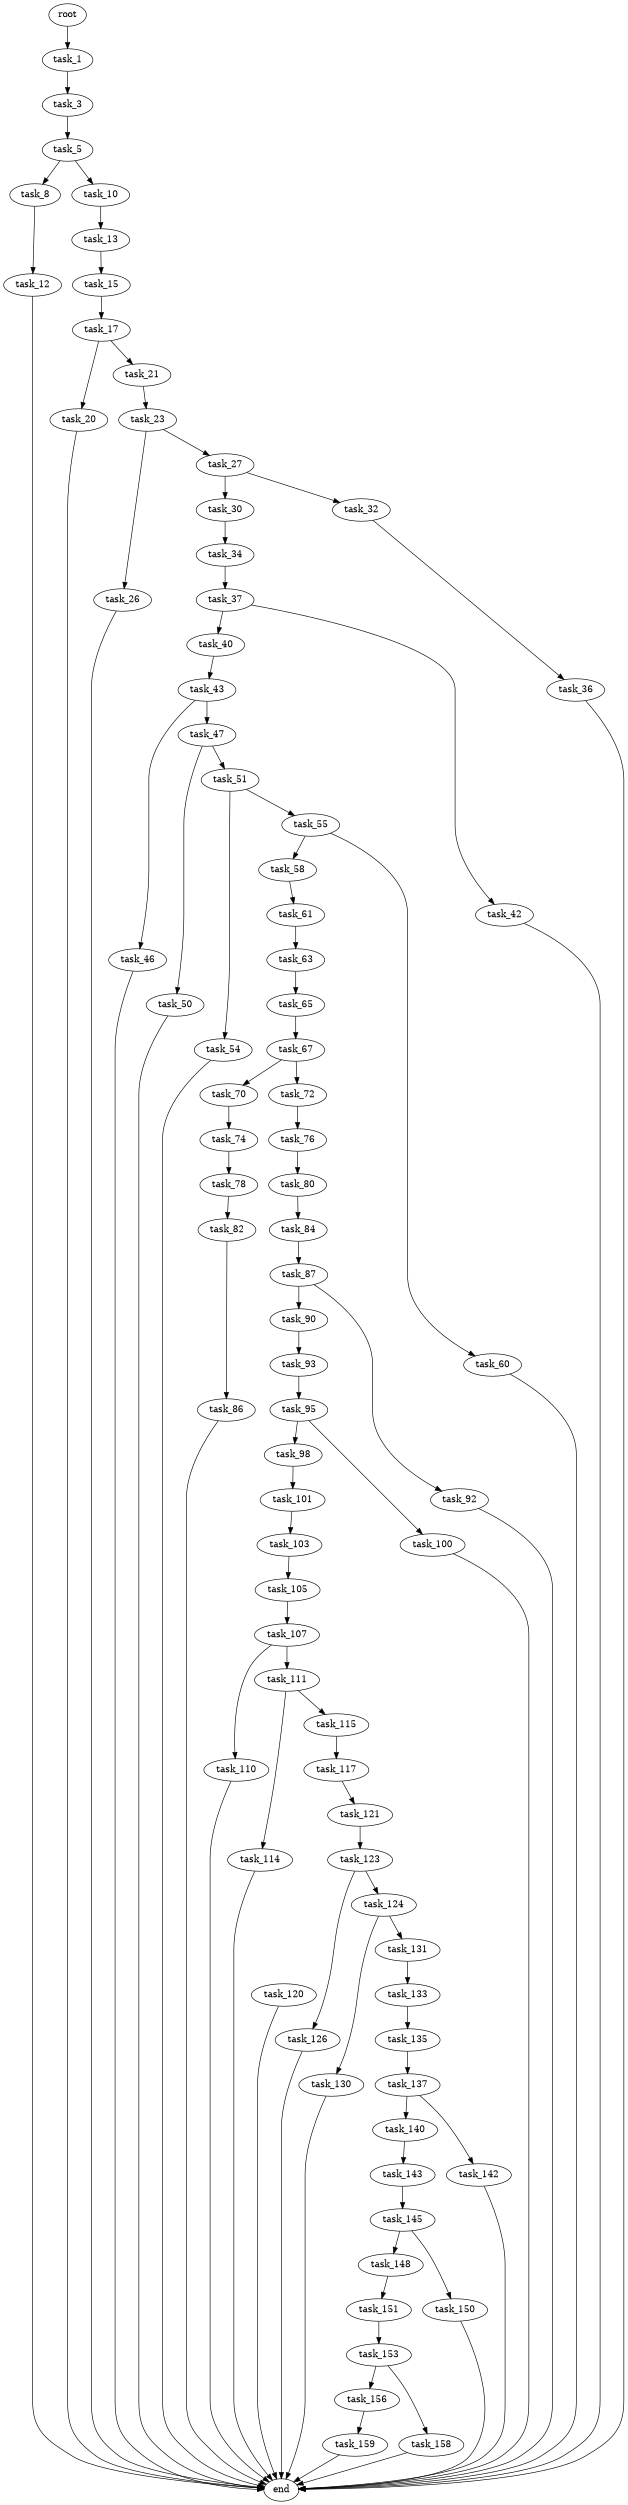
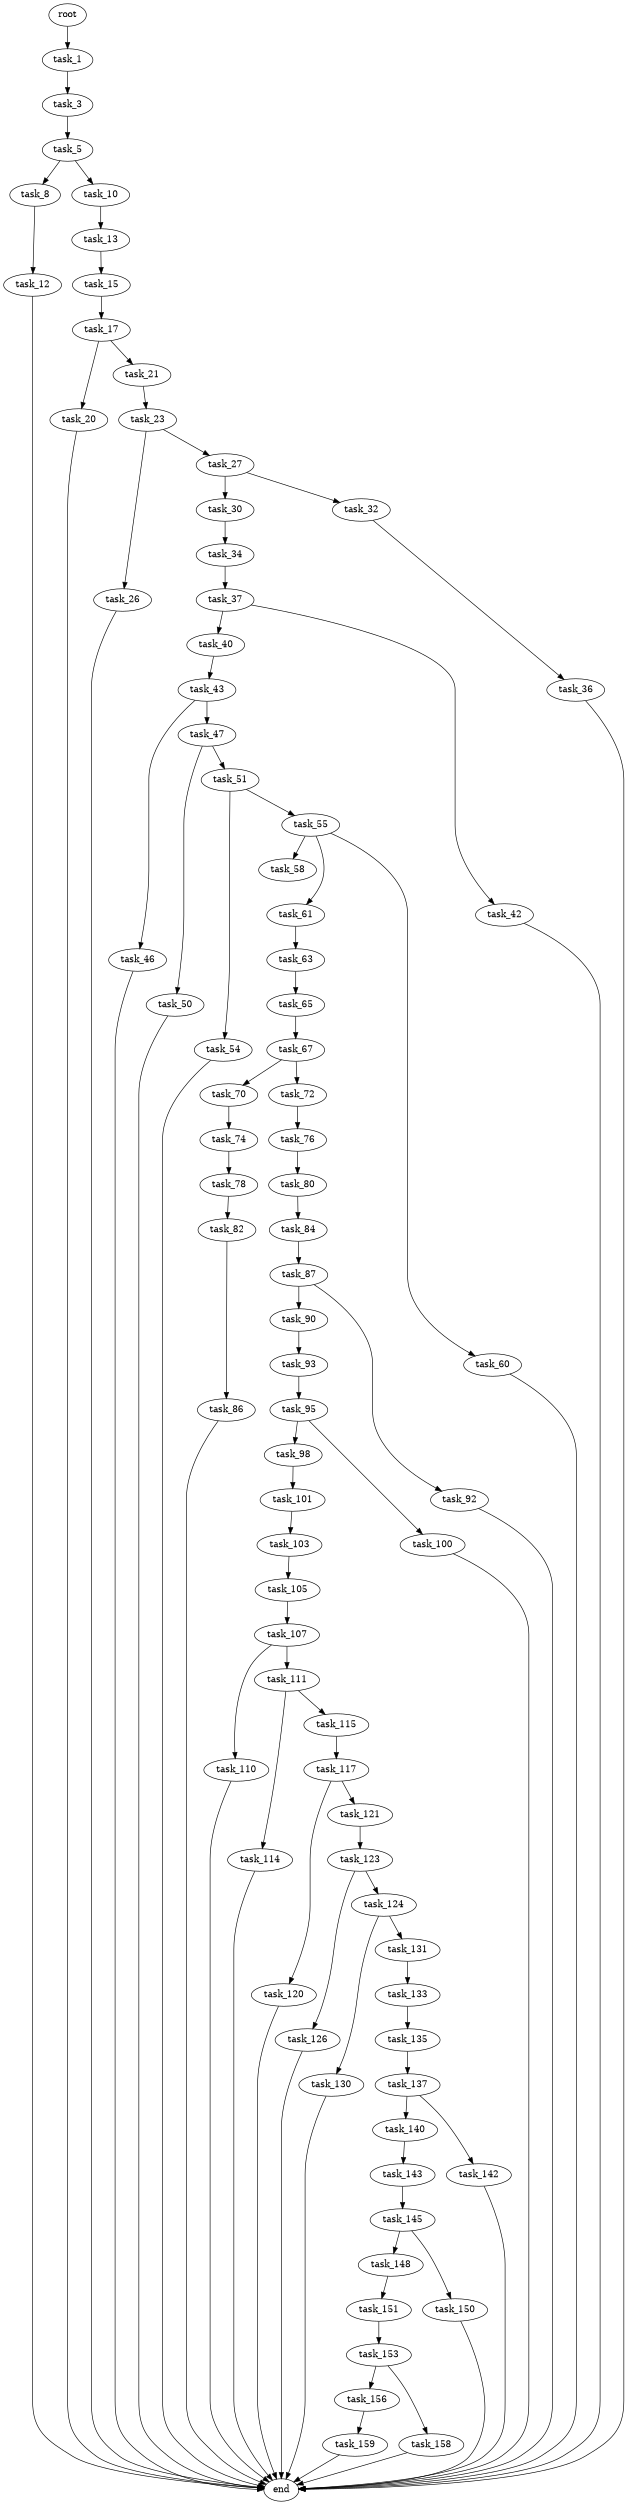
edge "task_58" -> "task_61": now "task_55" -> "task_61"
edge "task_117" -> "task_120": added
